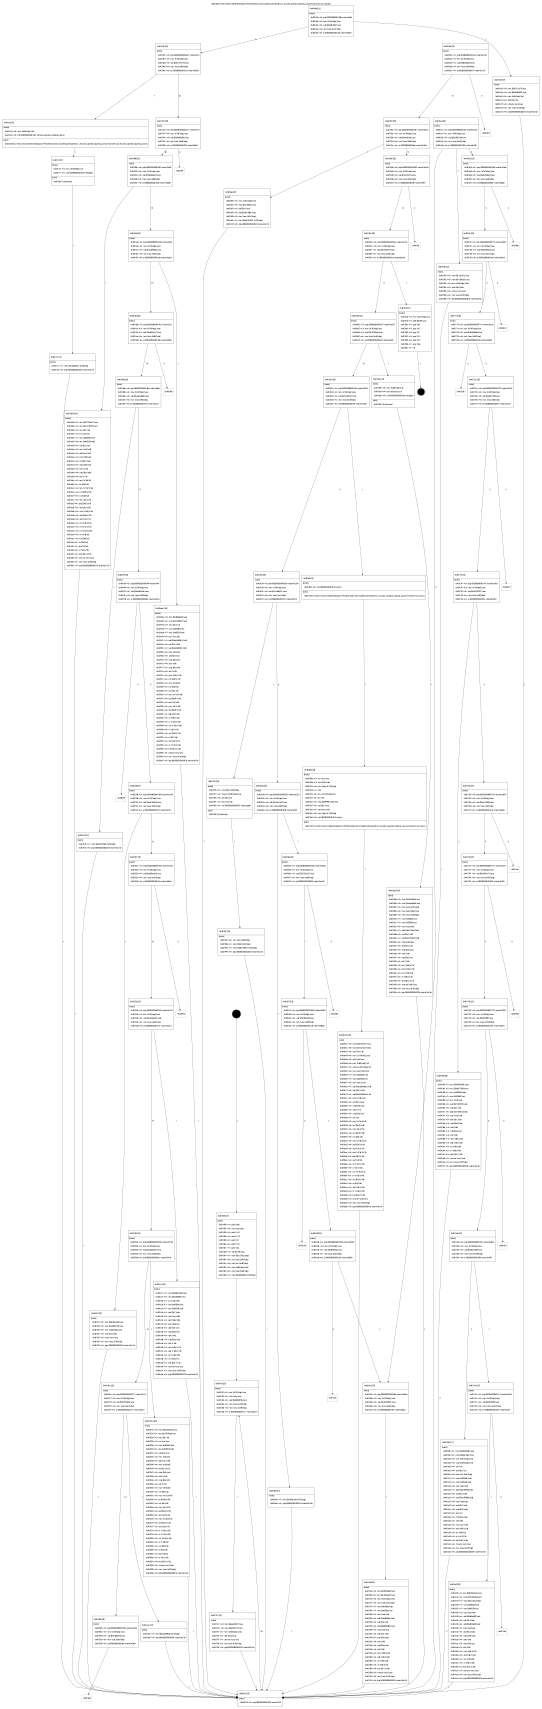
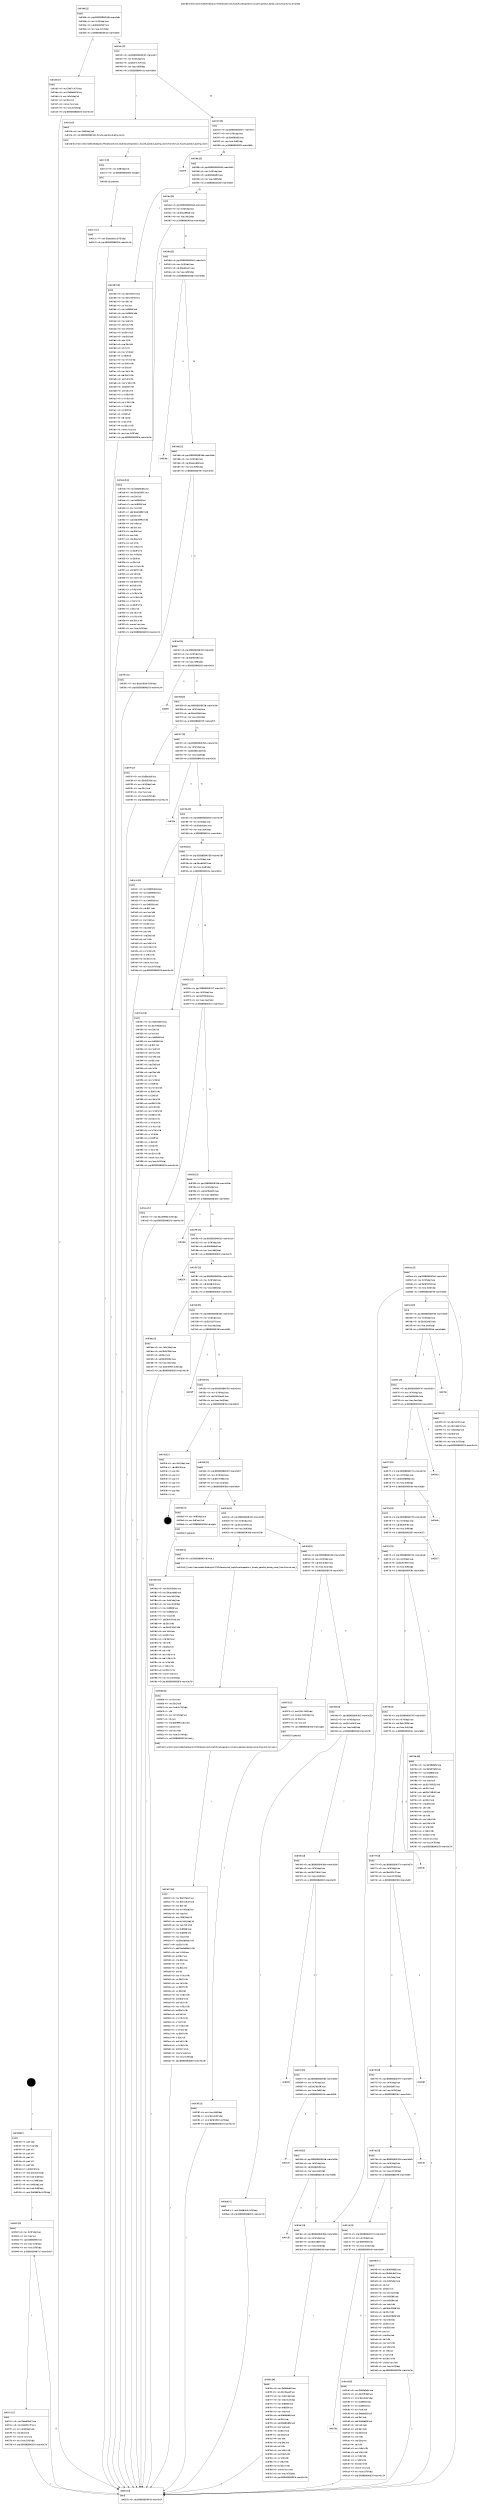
edge "0x401585 [25]" -> "0x40159e [25]": added, label "13"
